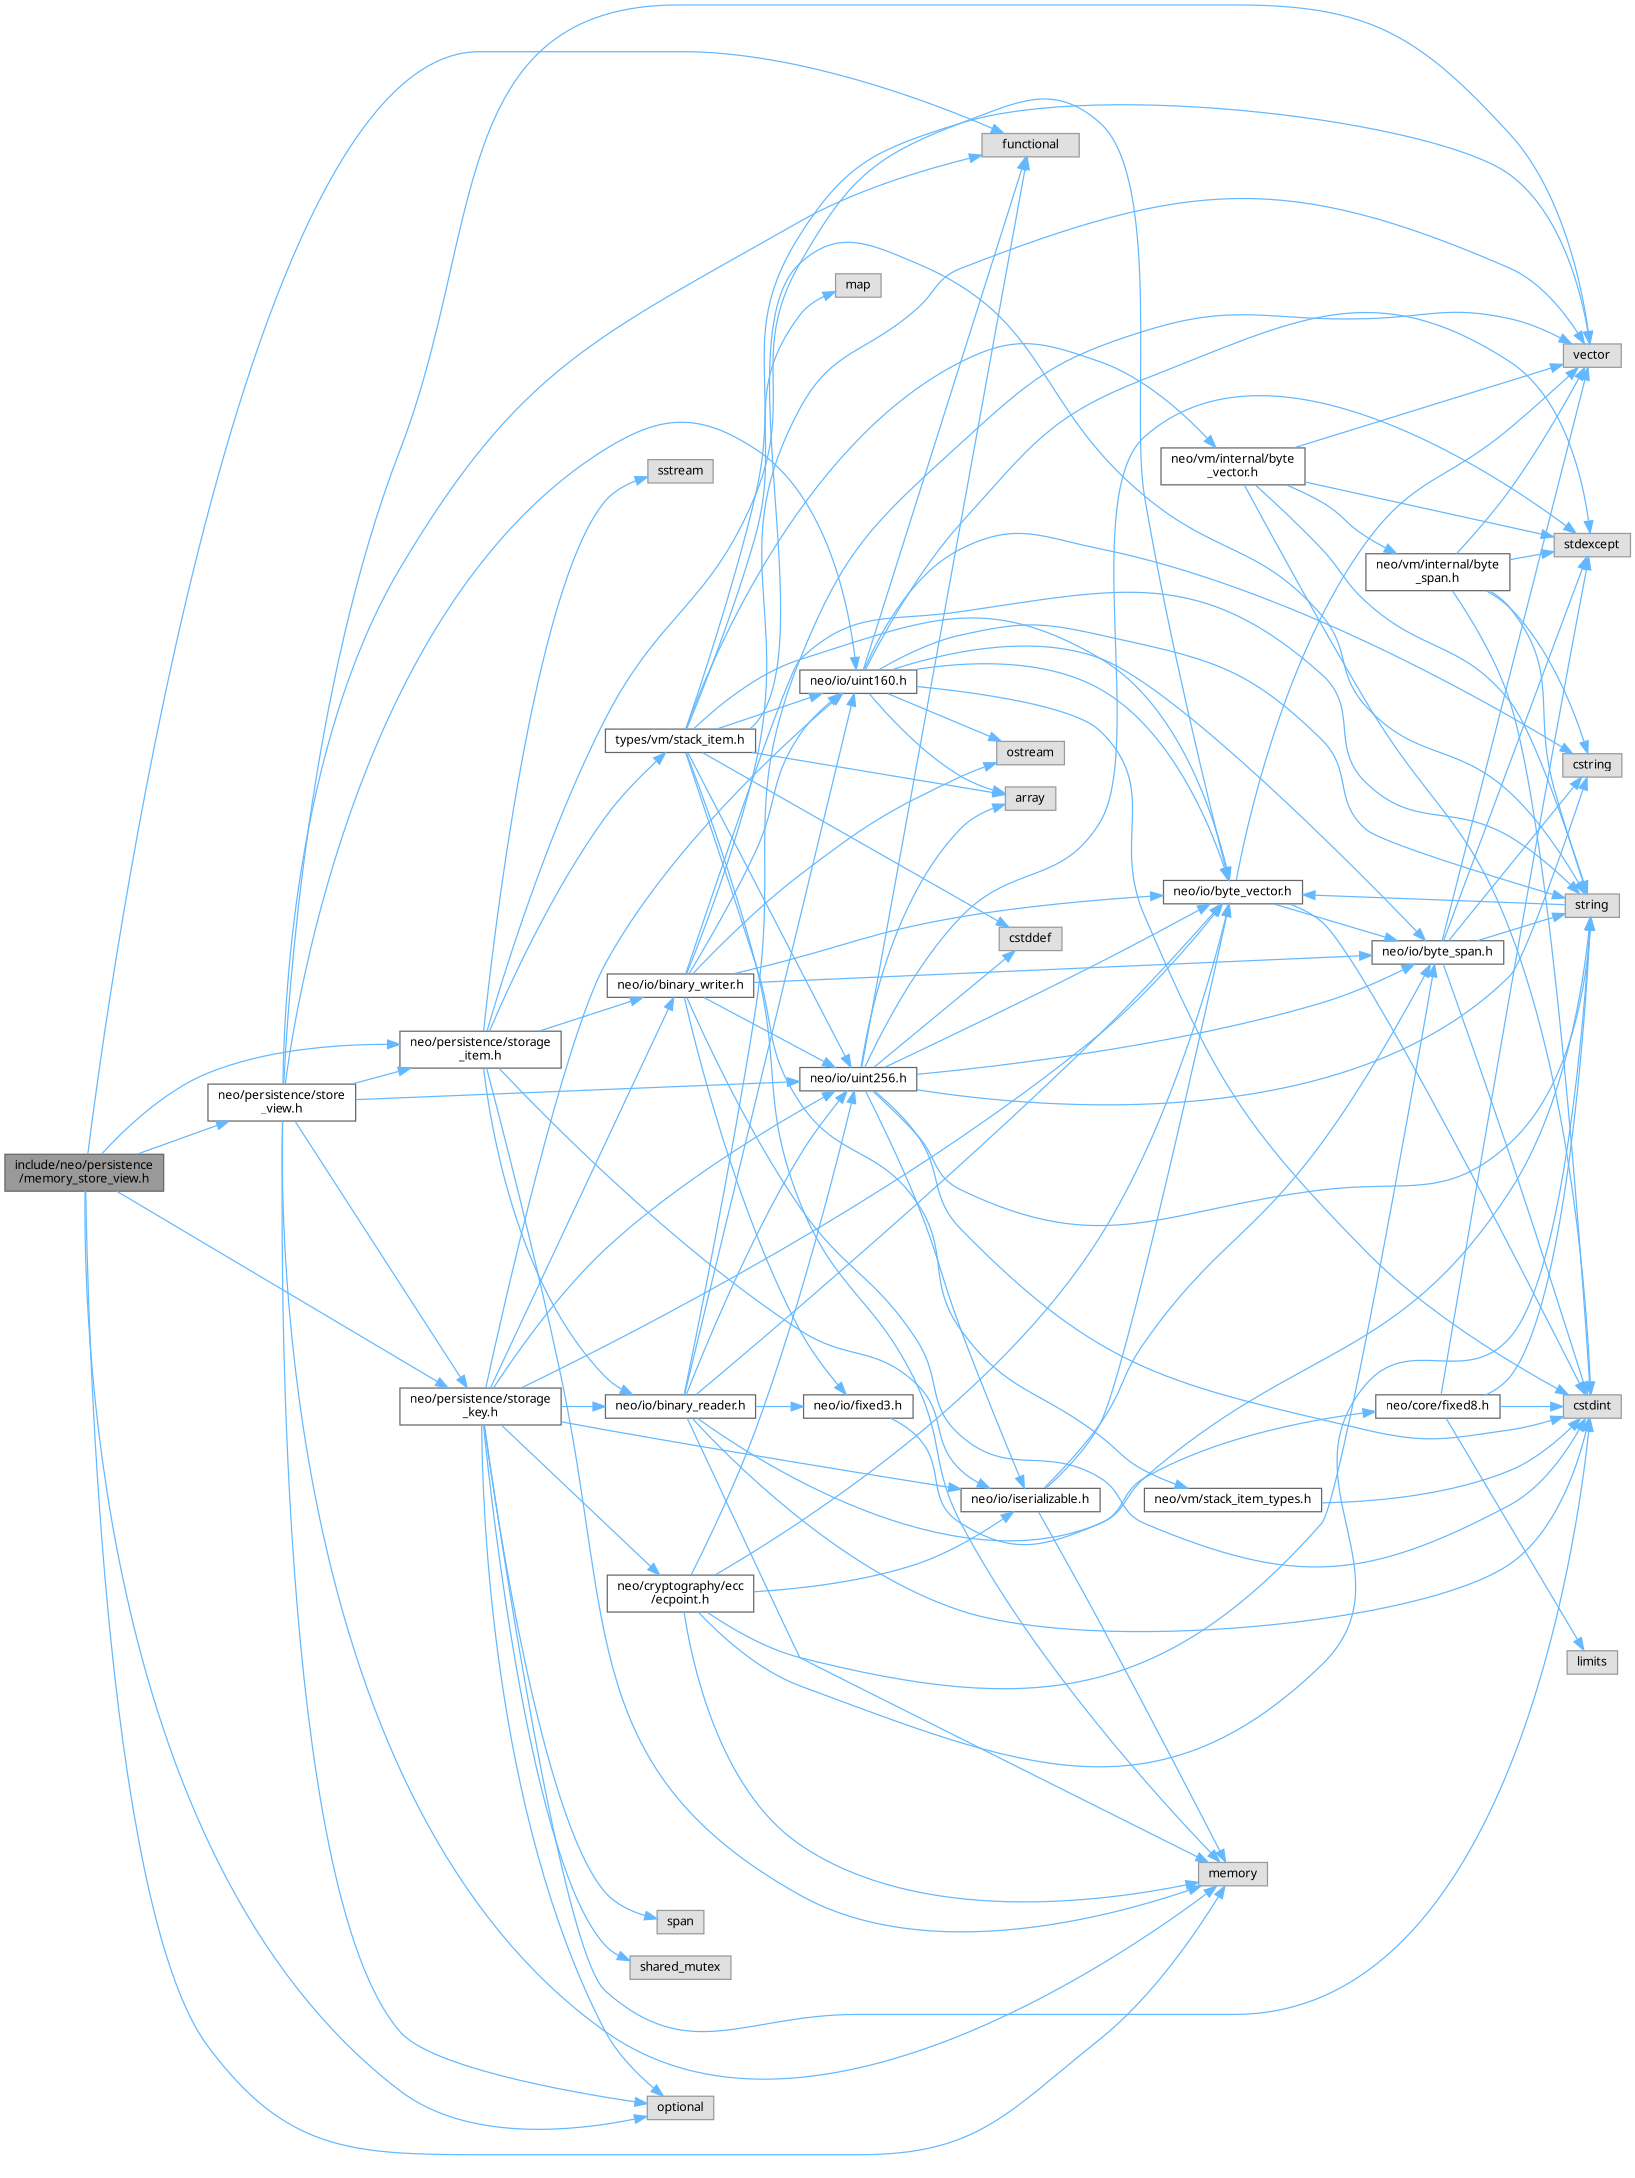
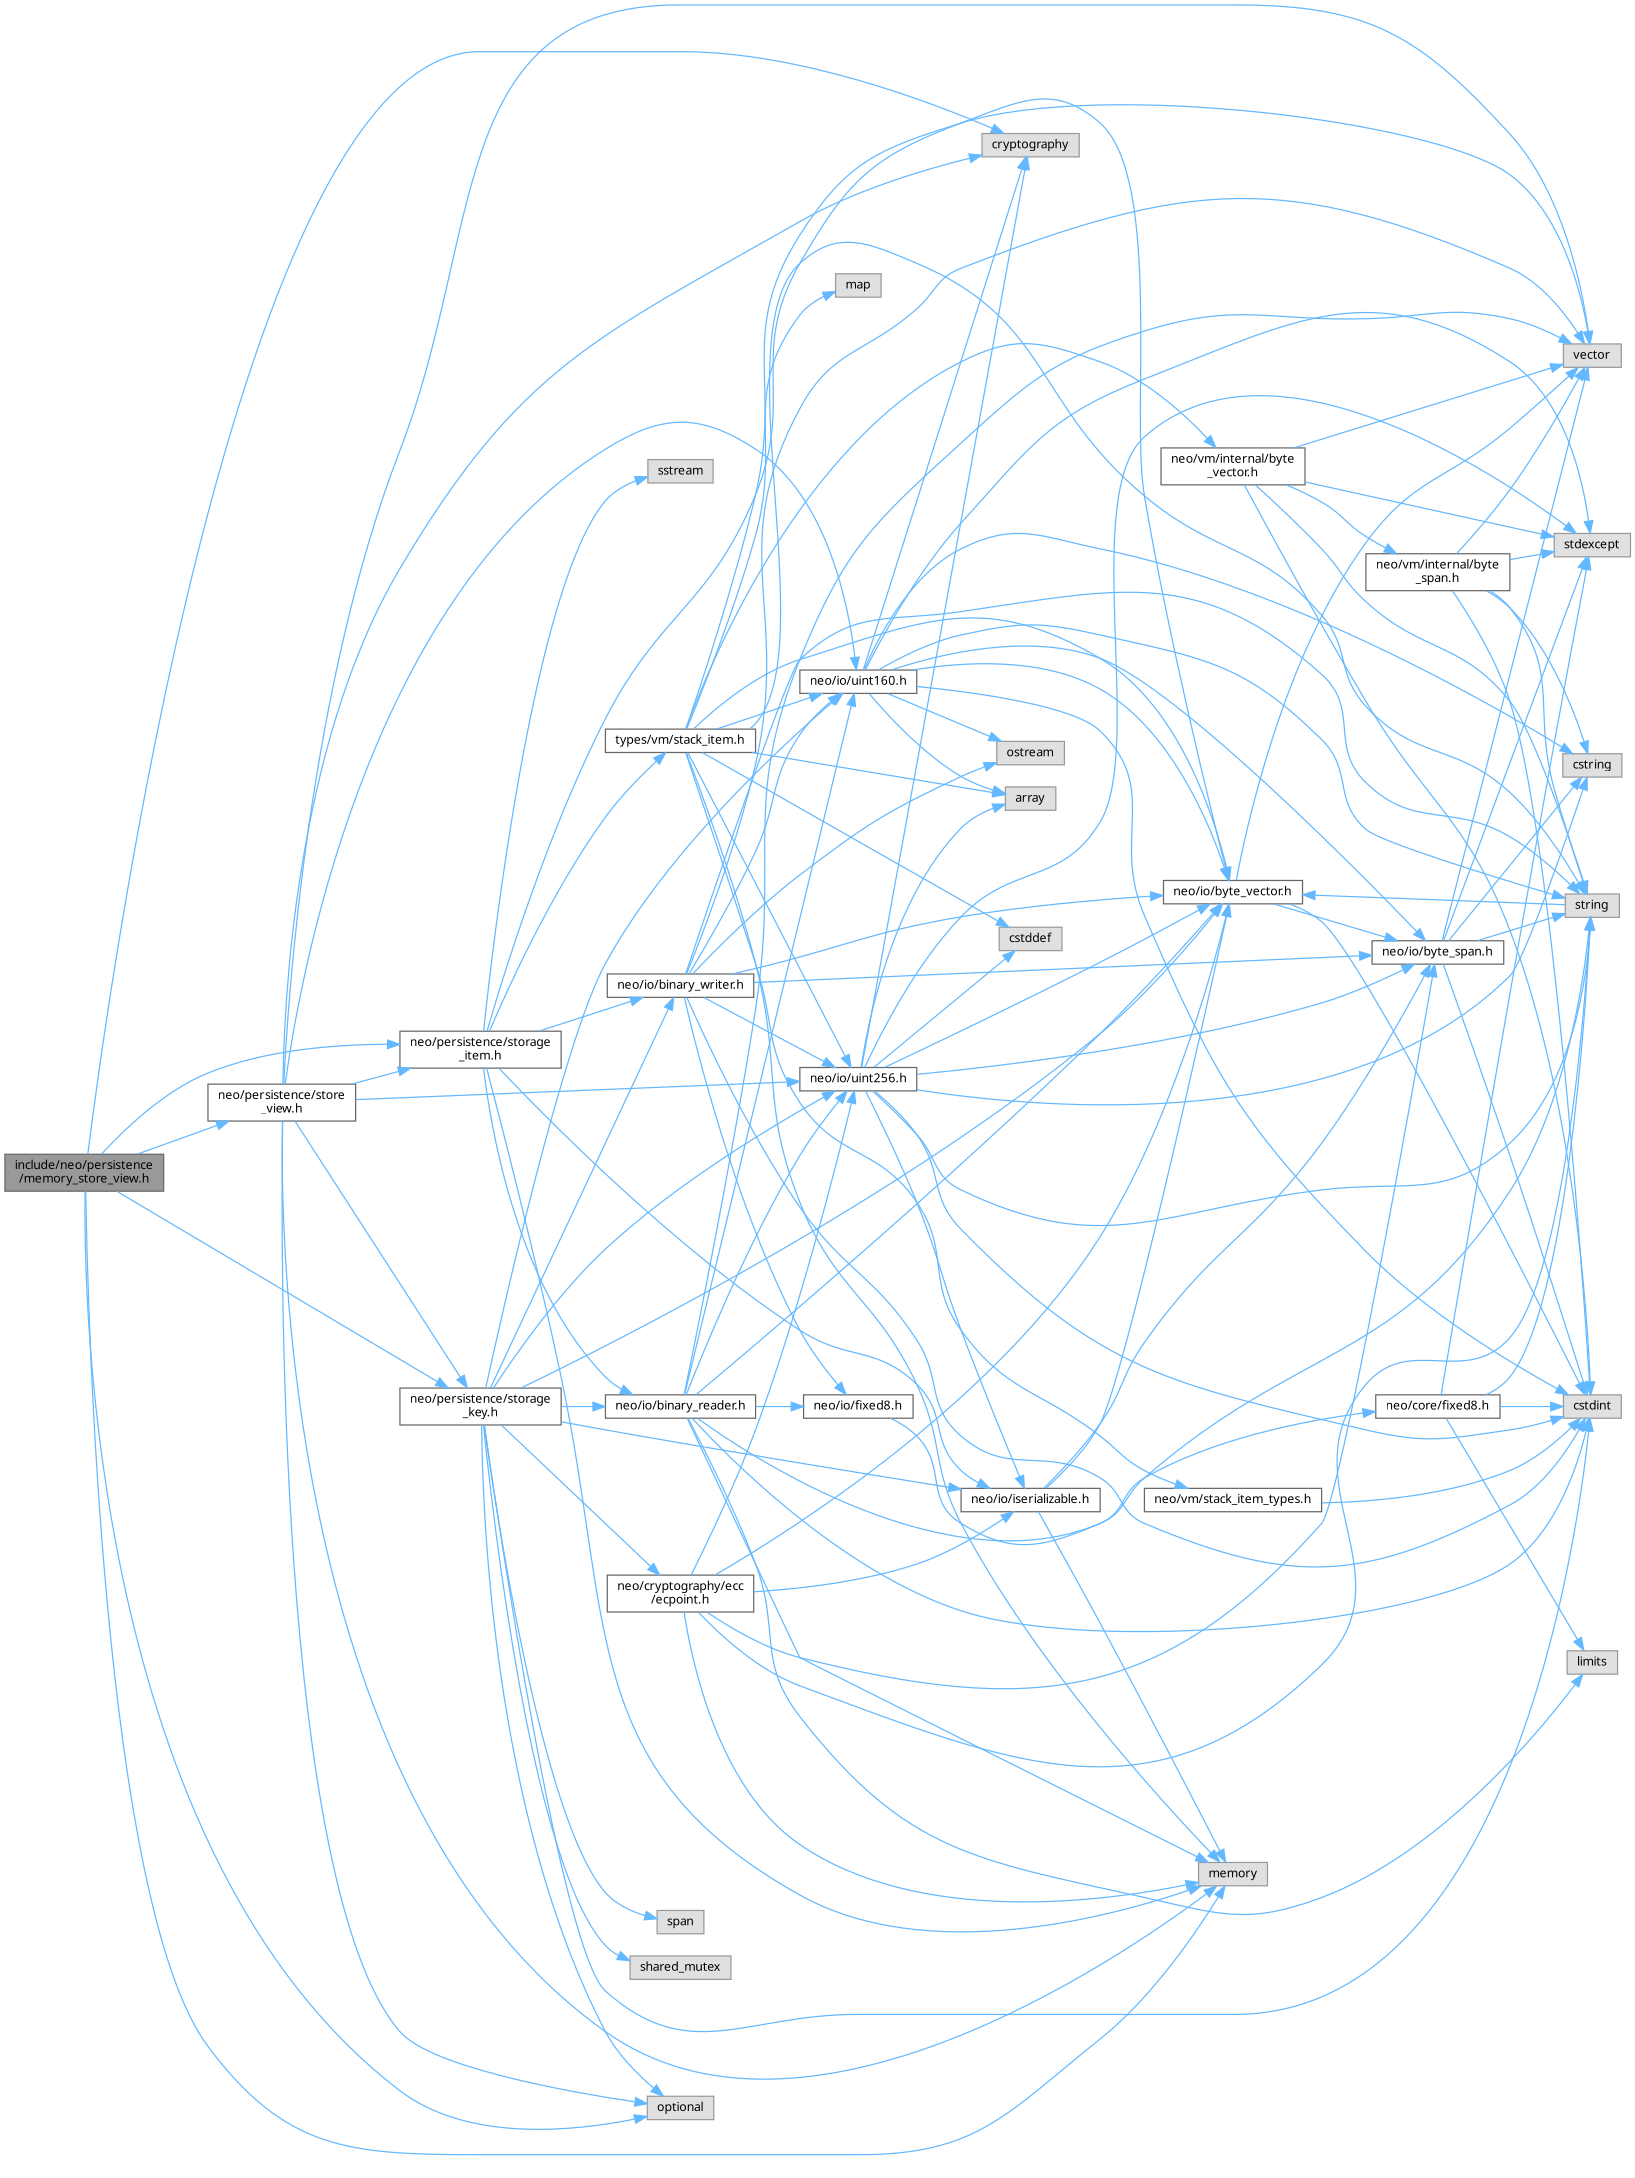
node "functional": label "functional" -> "cryptography"
node "neo/io/fixed3.h": label "neo/io/fixed3.h" -> "neo/io/fixed8.h"
edge "neo/io/binary_reader.h" -> "limits": added
